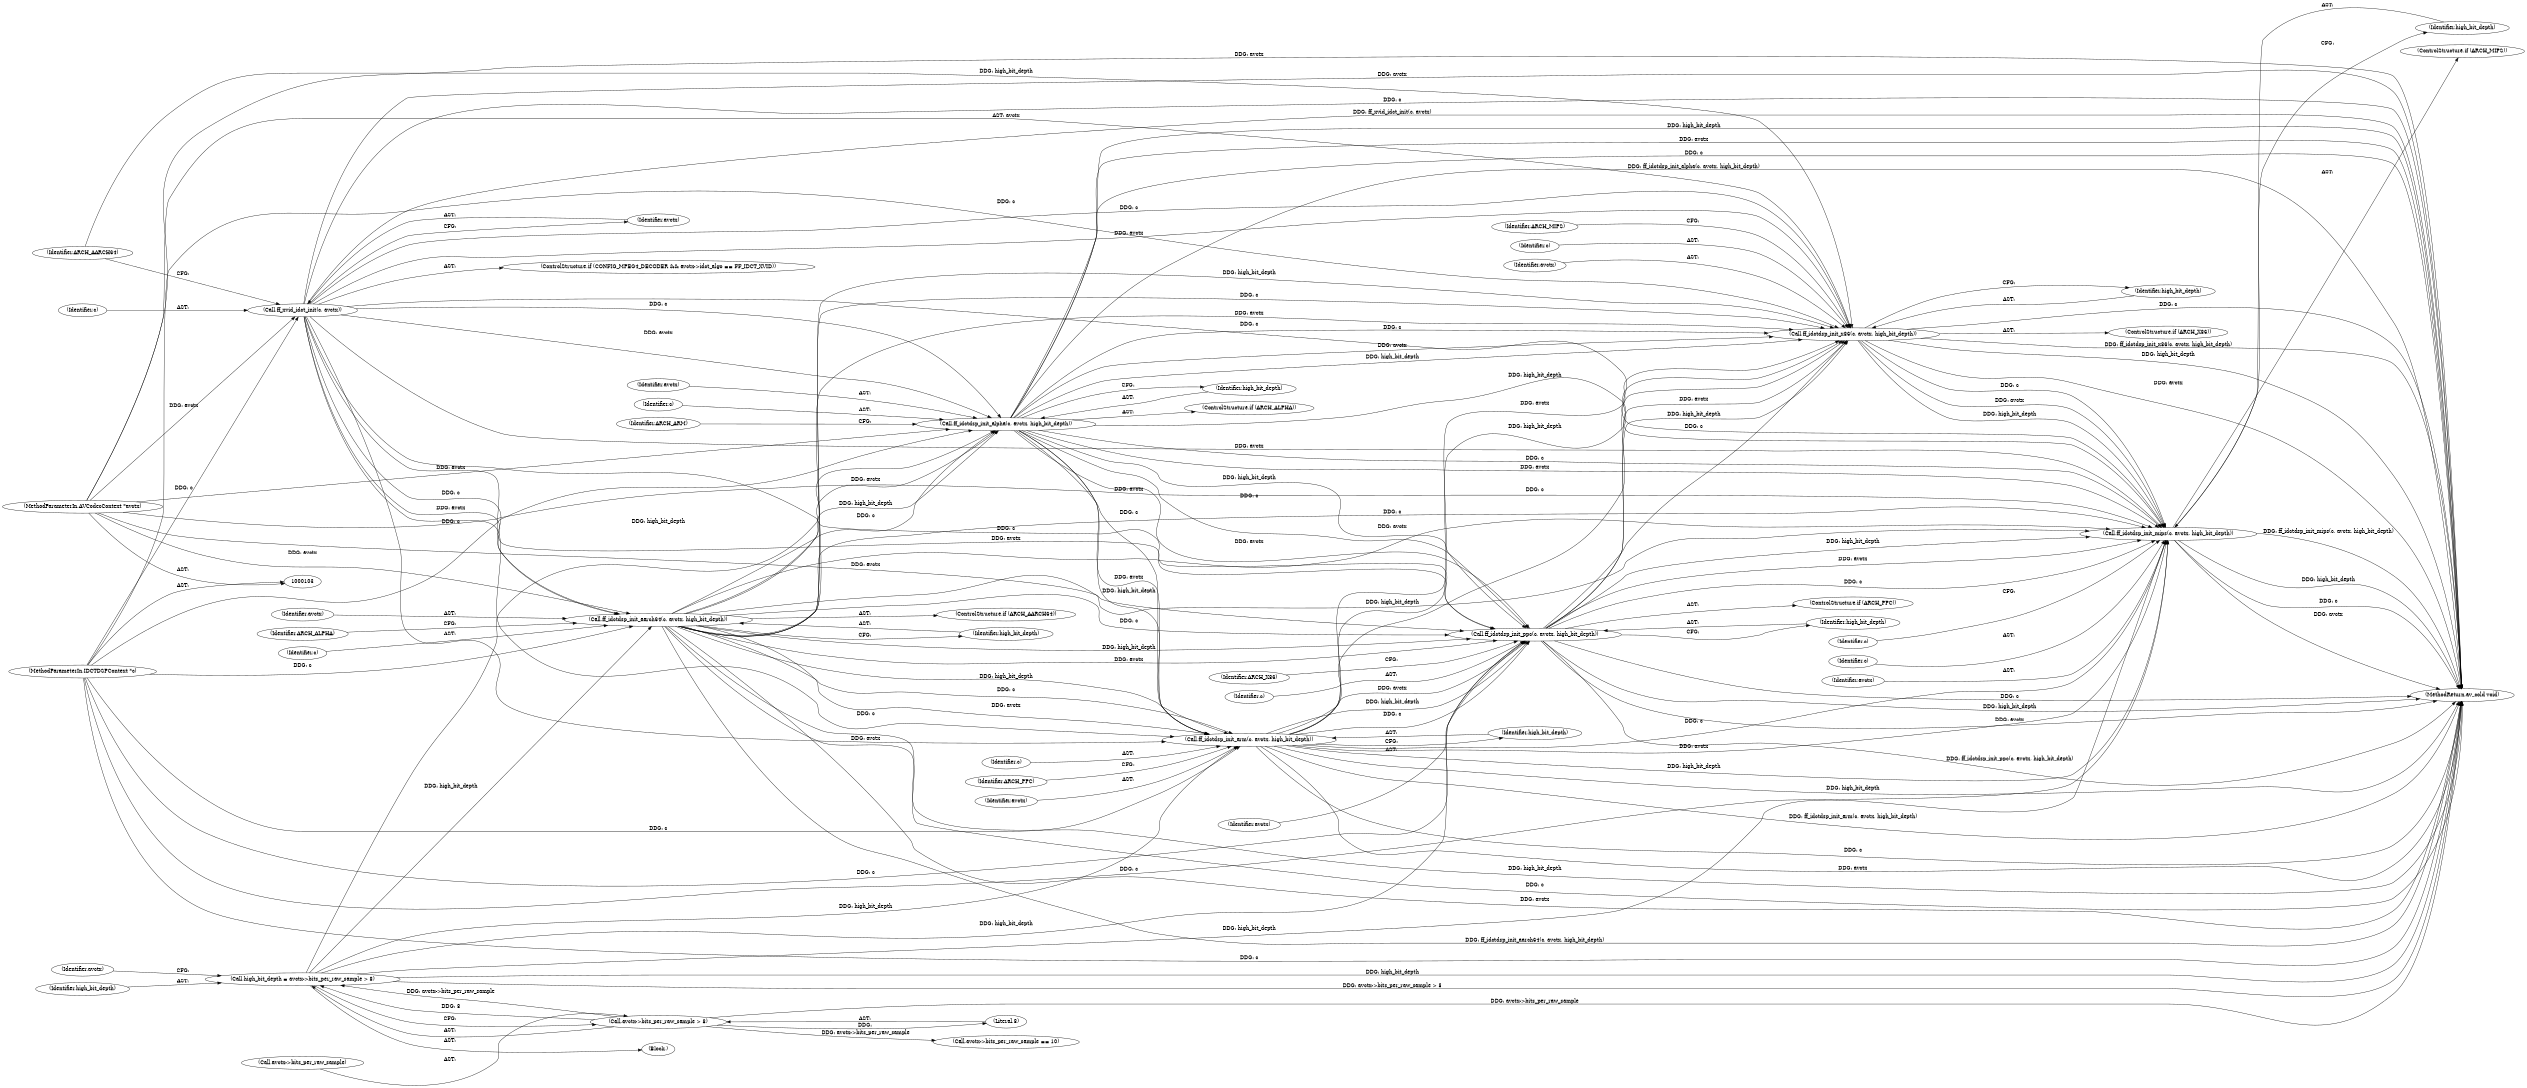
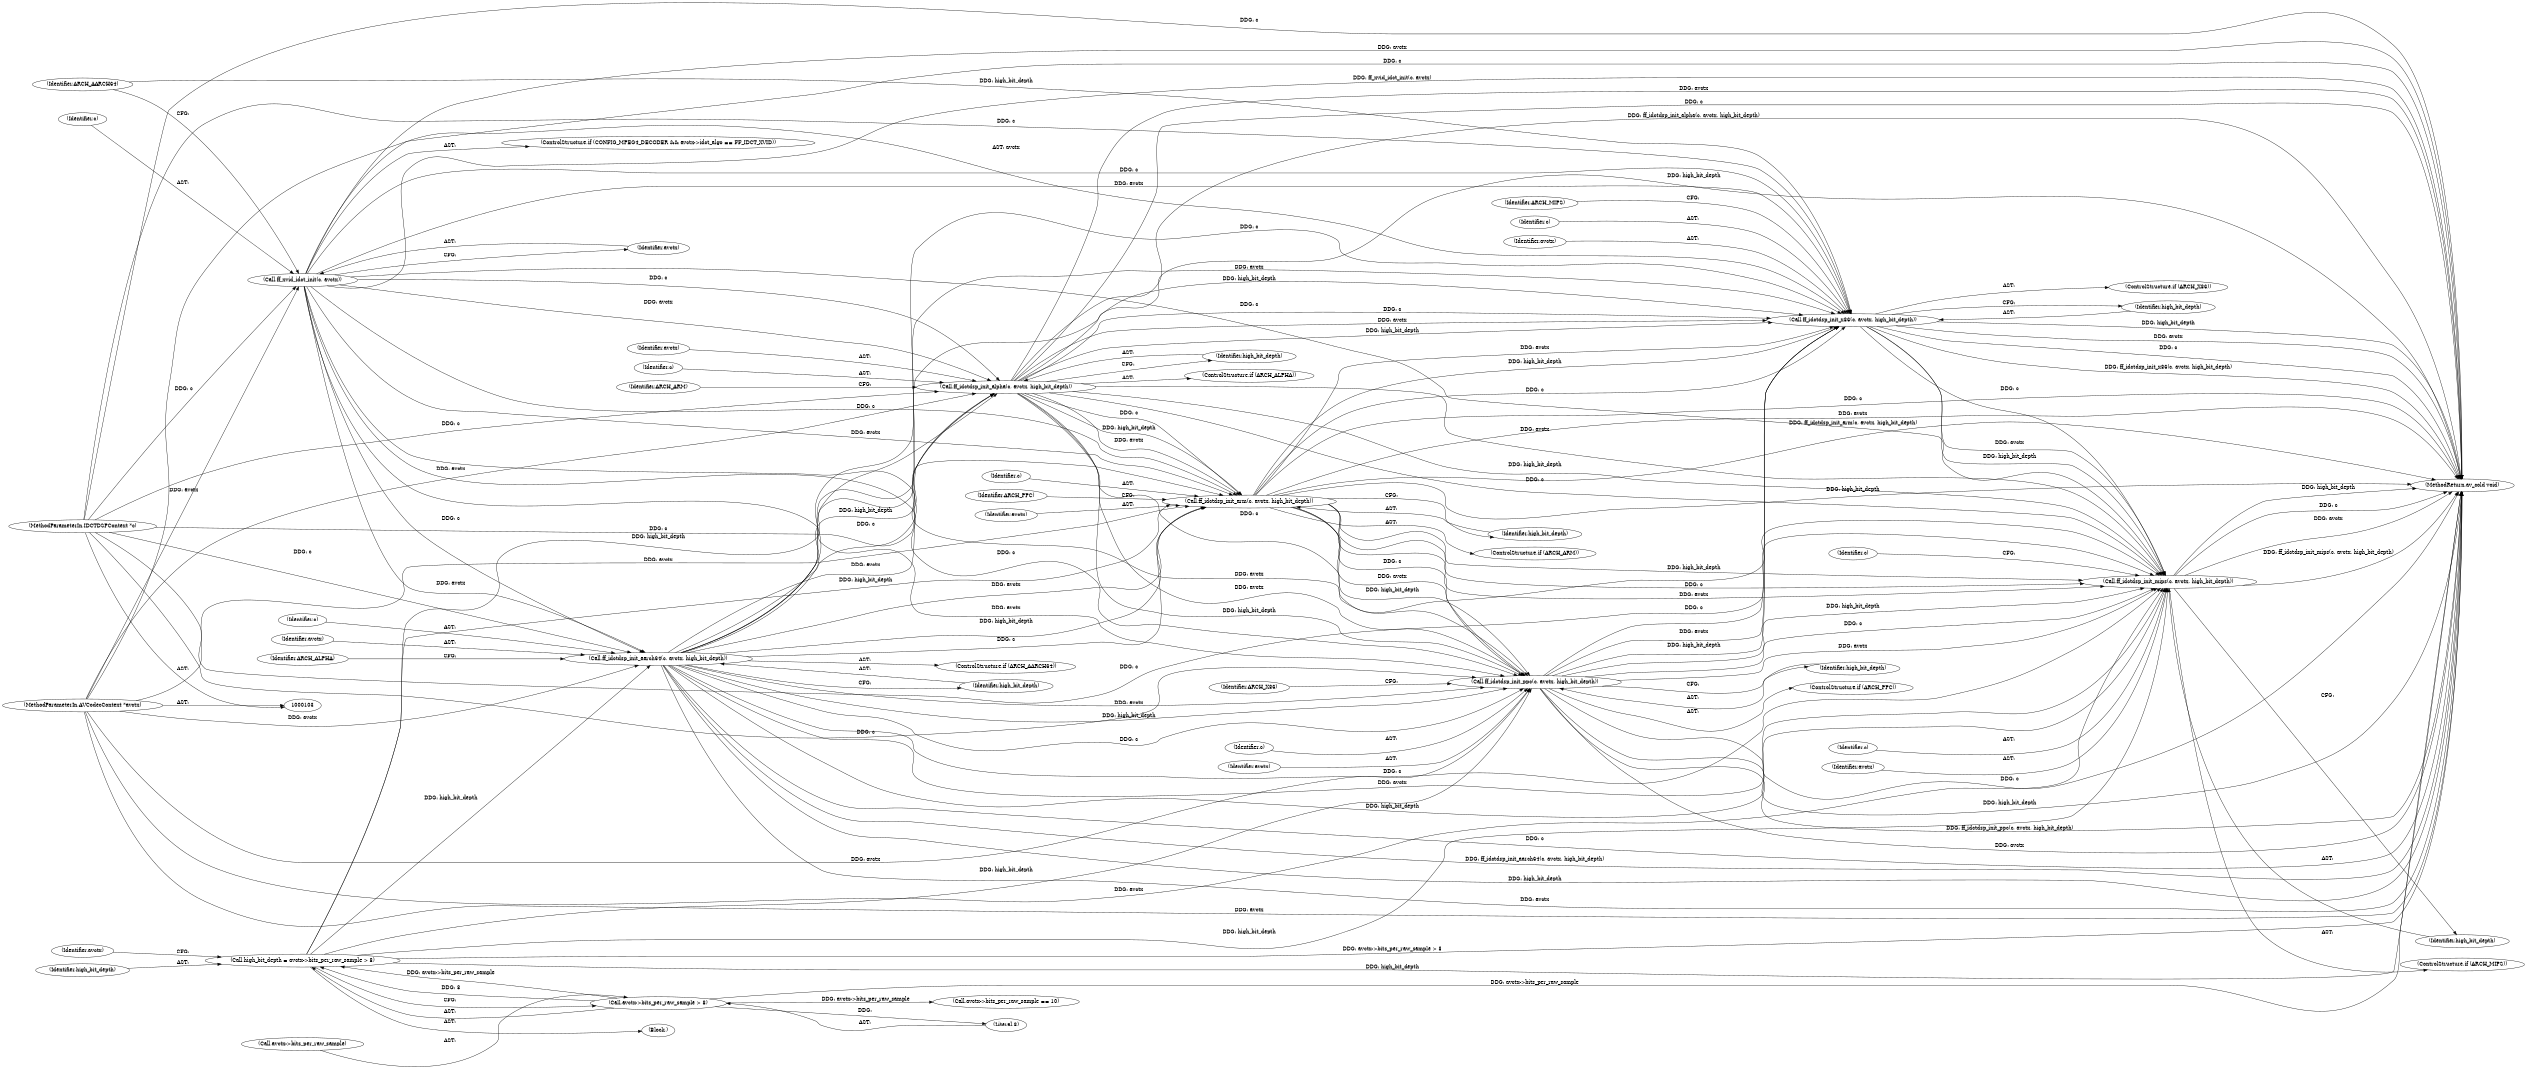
node "(ControlStructure,if (ARCH_ARM))": added
edge "(MethodParameterIn,AVCodecContext *avctx)" -> "(Call,ff_idctdsp_init_arm(c, avctx, high_bit_depth))": added, label "DDG: avctx"
